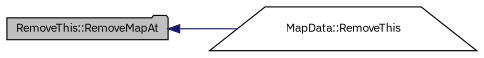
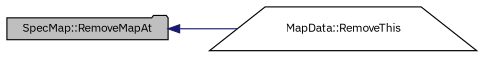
node "RemoveThis::RemoveMapAt": label "RemoveThis::RemoveMapAt" -> "SpecMap::RemoveMapAt"
